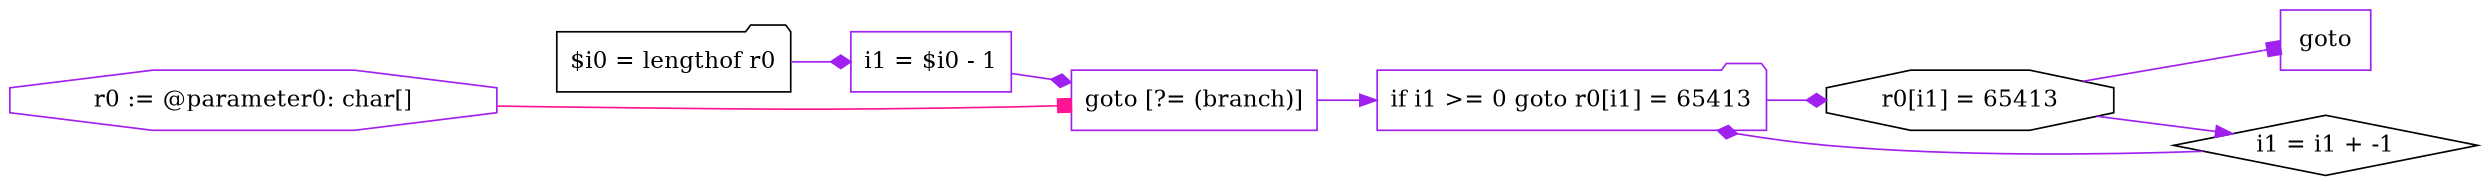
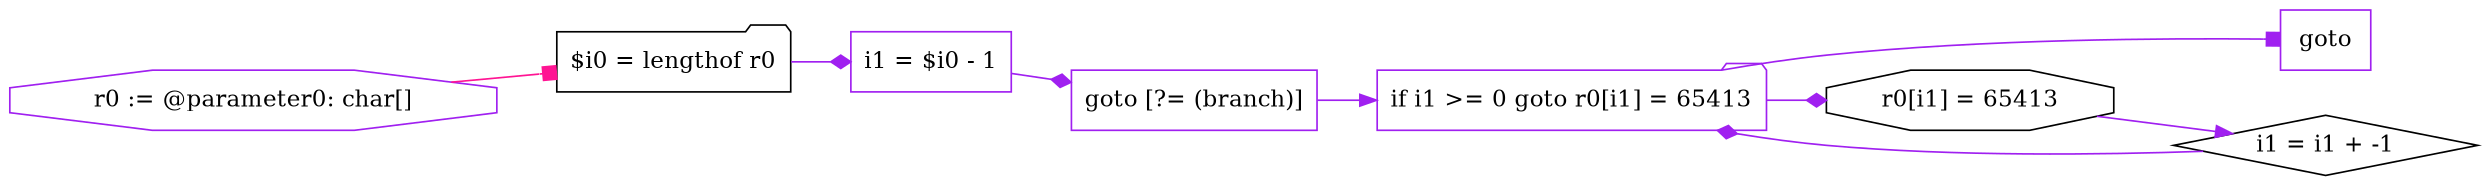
edge "r0[i1] = 65413" -> "goto": now "if i1 >= 0 goto r0[i1] = 65413" -> "goto"
edge "r0 := @parameter0: char[]" -> "goto [?= (branch)]": now "r0 := @parameter0: char[]" -> "$i0 = lengthof r0"
